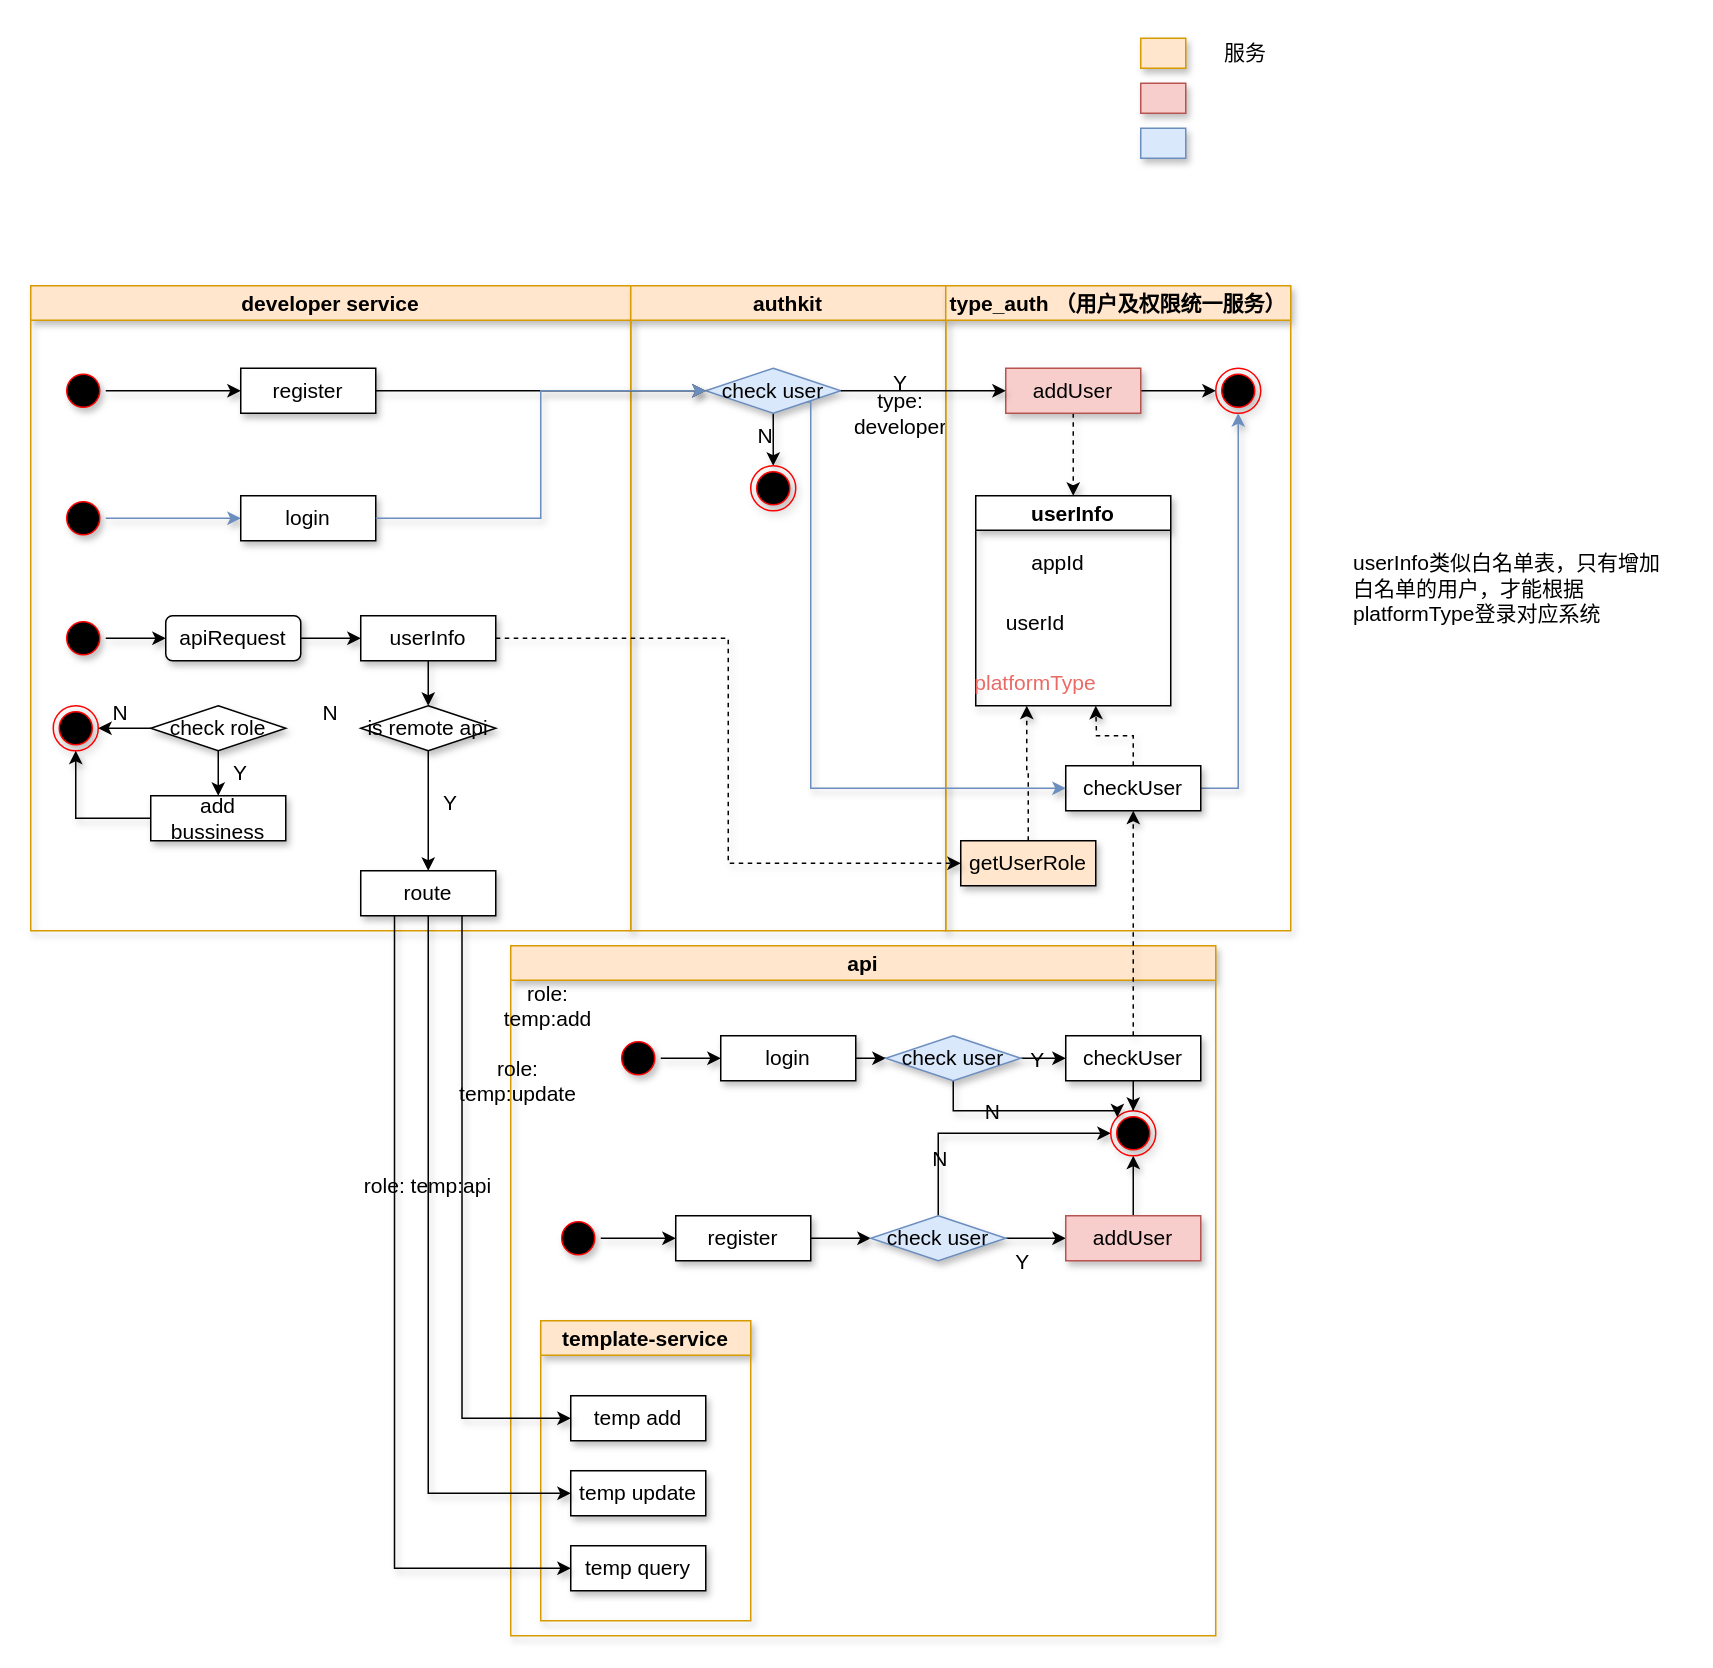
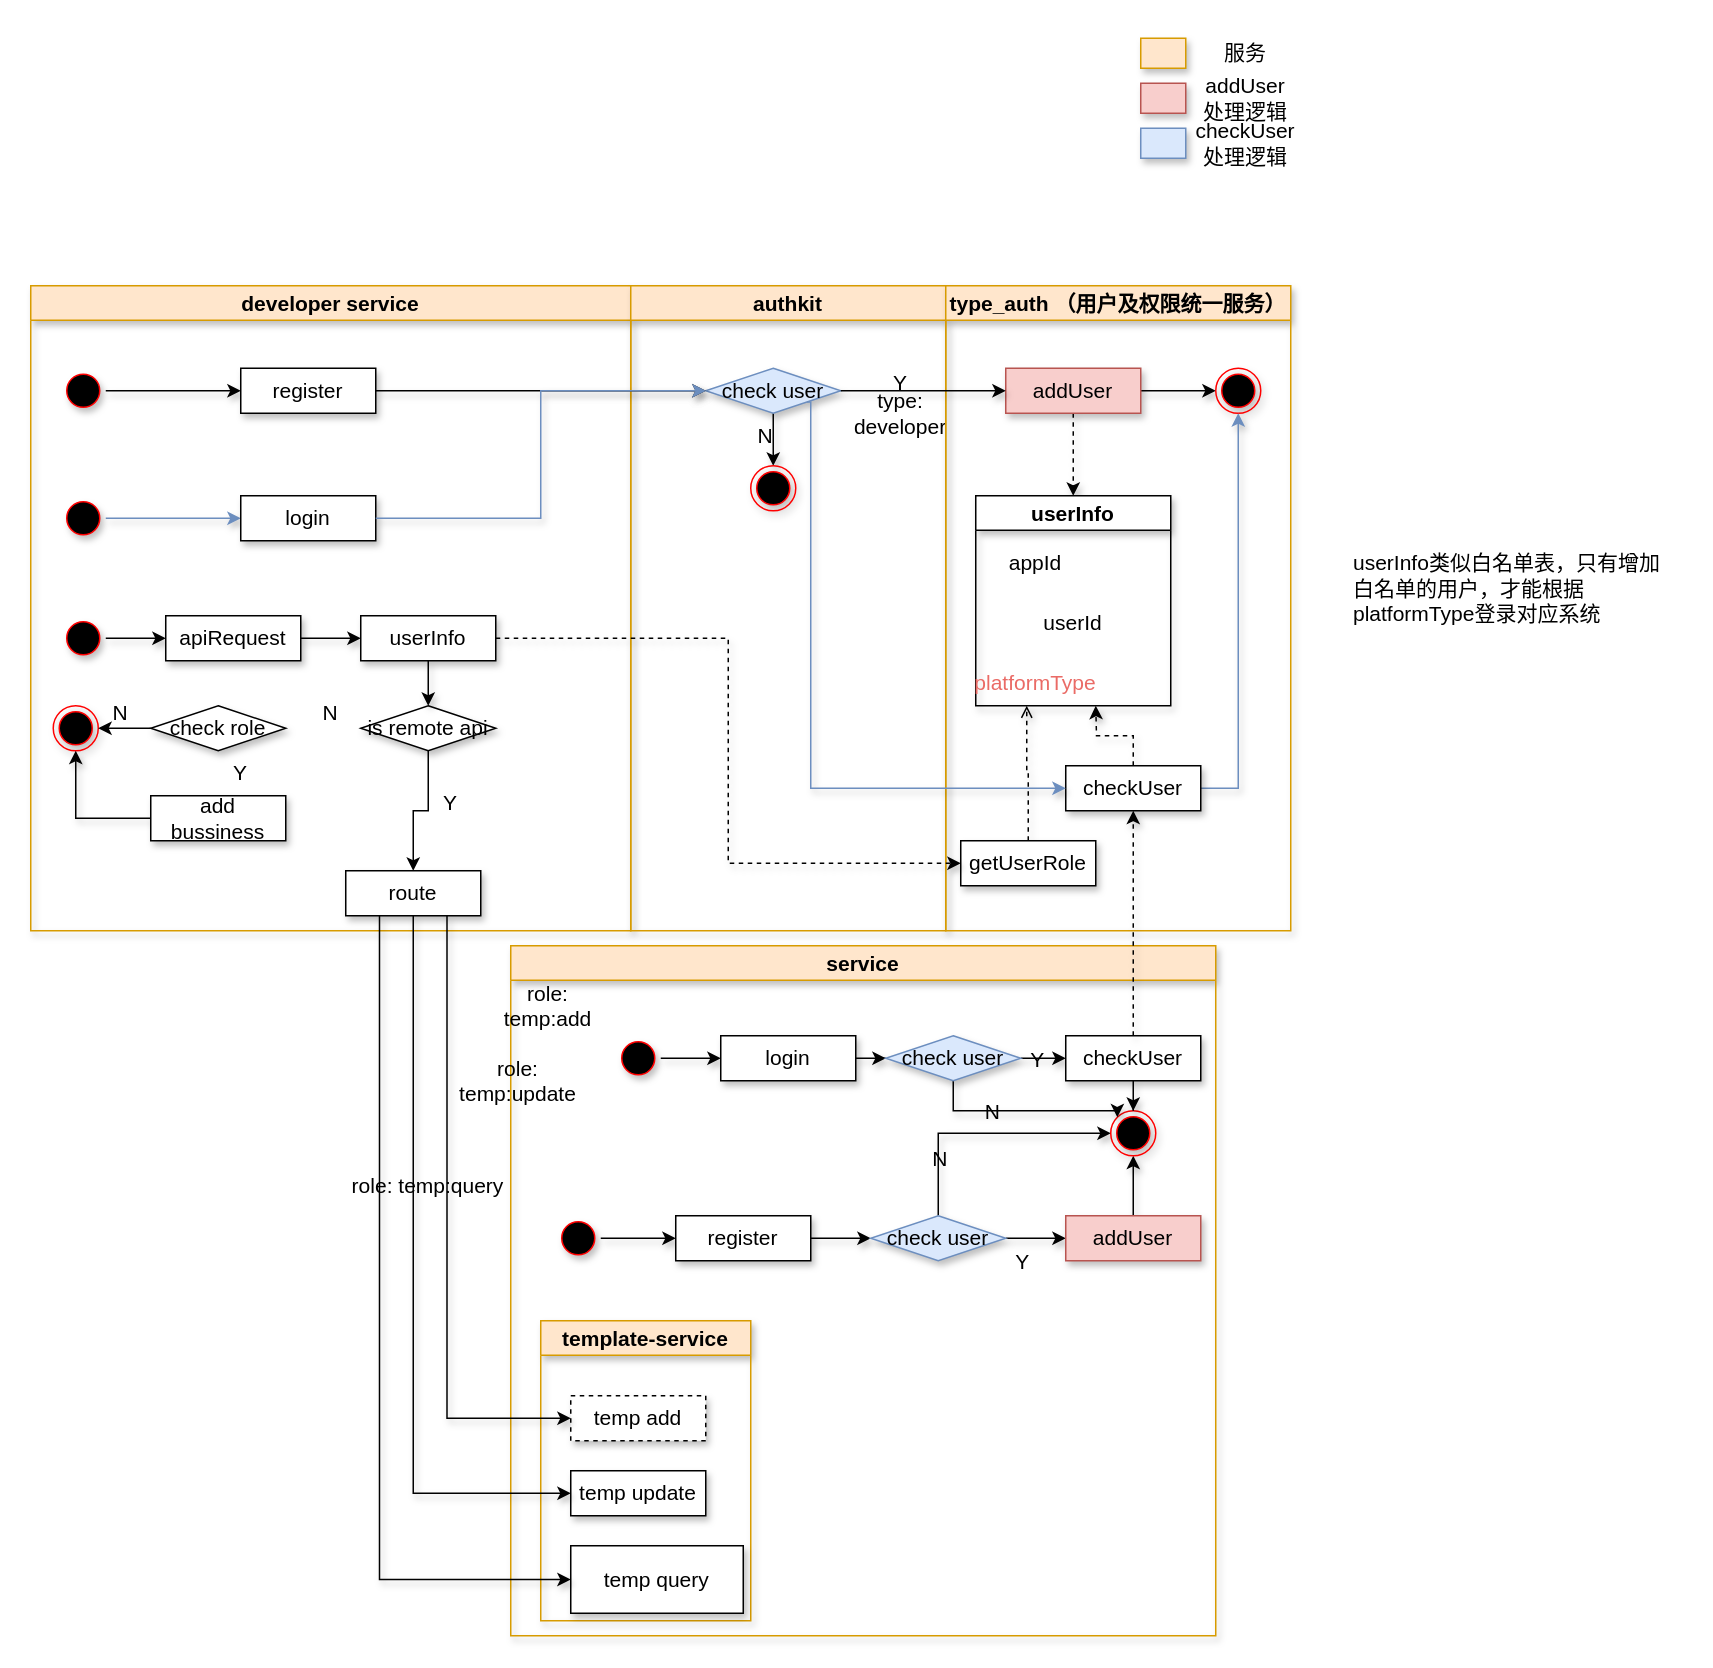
node "addUser处理逻辑": added
node "checkUser处理逻辑": added
node "appId": moved (1058, 563) -> (1036, 563)
node "userId": moved (1036, 623) -> (1073, 623)
node "apiRequest": shape rounded rectangle -> rectangle
edge "getUserRole" -> "platformType": arrowhead classic -> open
edge "check role" -> "add bussiness": removed
node "getUserRole": fillcolor #ffe6cc -> #ffffff
node "route": moved (428, 893) -> (413, 893)
node "api": label "api" -> "service"
node "role: temp:api": label "role: temp:api" -> "role: temp:query"
node "temp add": style solid -> dashed
node "temp query": size 135x45 -> 173x68
